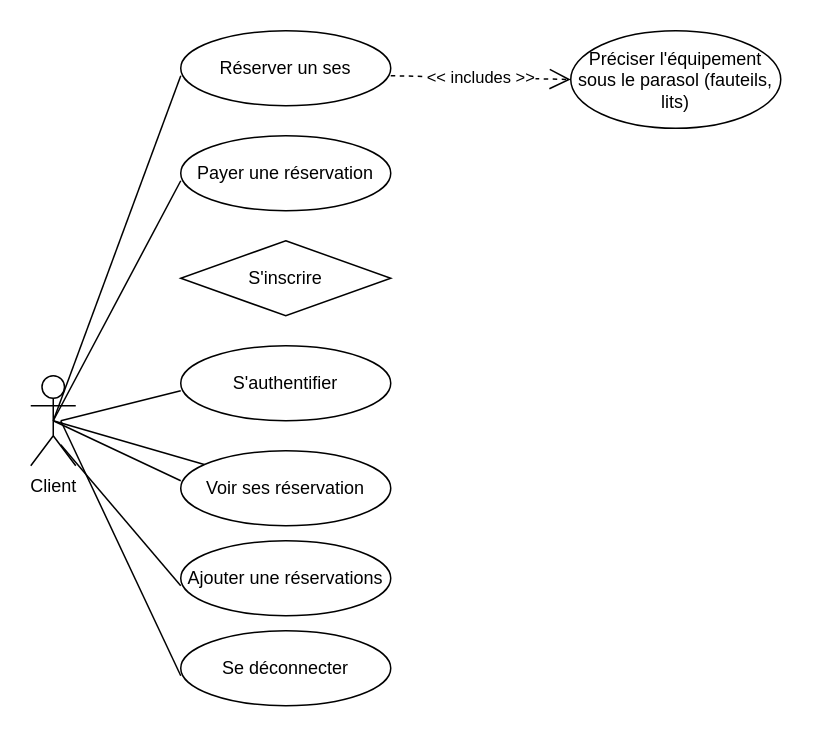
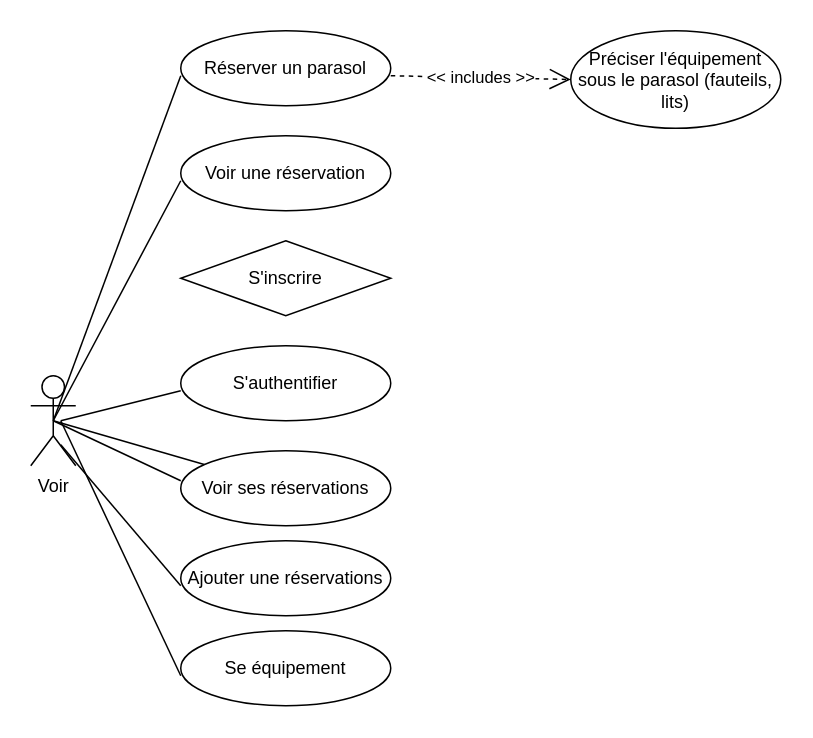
node "Réserver un ses": label "Réserver un ses" -> "Réserver un parasol"
node "Payer une réservation": label "Payer une réservation" -> "Voir une réservation"
node "Client": label "Client" -> "Voir"
node "Voir ses réservation": label "Voir ses réservation" -> "Voir ses réservations"
node "Se déconnecter": label "Se déconnecter" -> "Se équipement"
